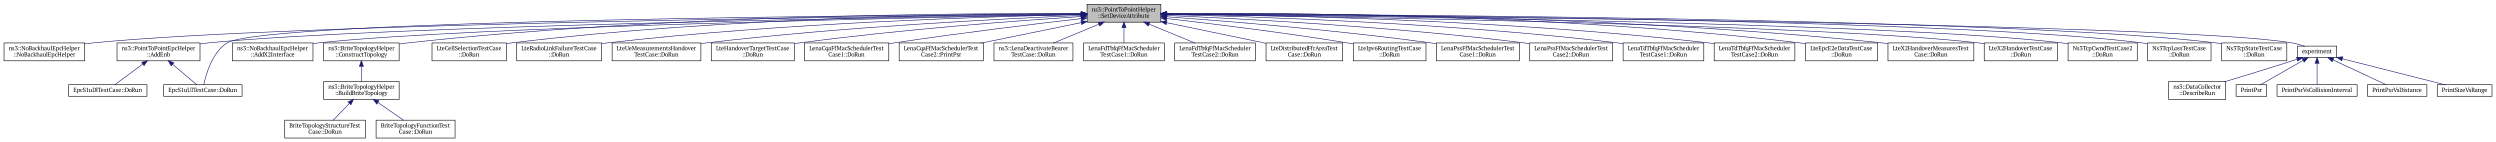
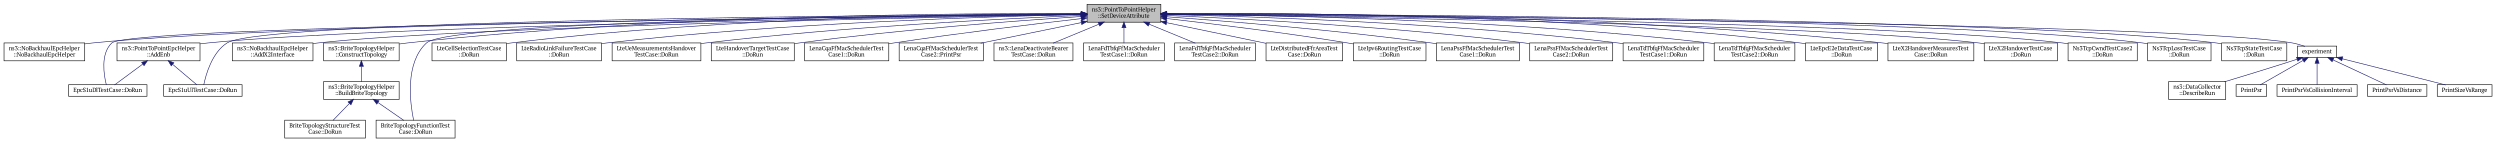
edge "BriteTopologyFunctionTest Case::DoRun" -> "ns3::PointToPointHelper ::SetDeviceAttribute": added
edge "EpcS1uDlTestCase::DoRun" -> "ns3::PointToPointHelper ::SetDeviceAttribute": added
